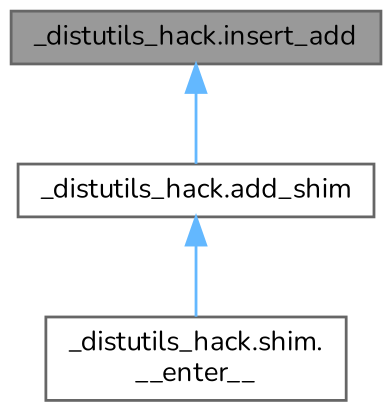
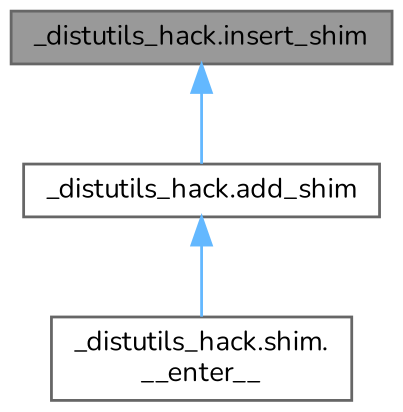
node "_distutils_hack.insert_add": label "_distutils_hack.insert_add" -> "_distutils_hack.insert_shim"
